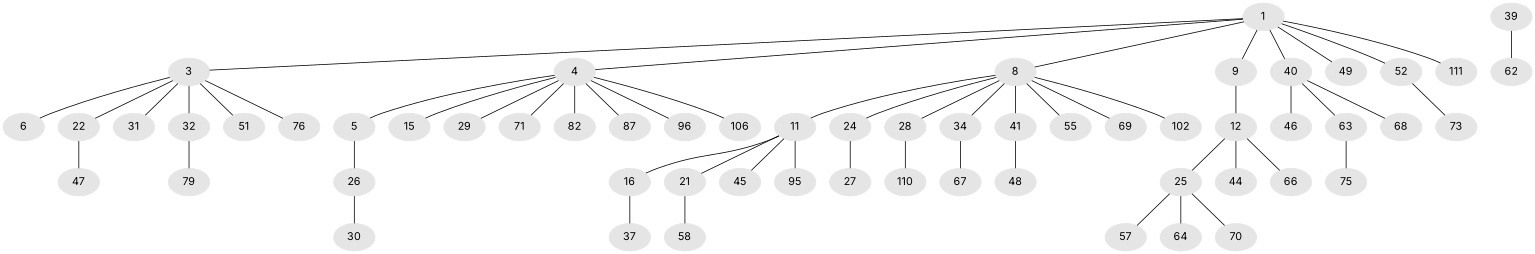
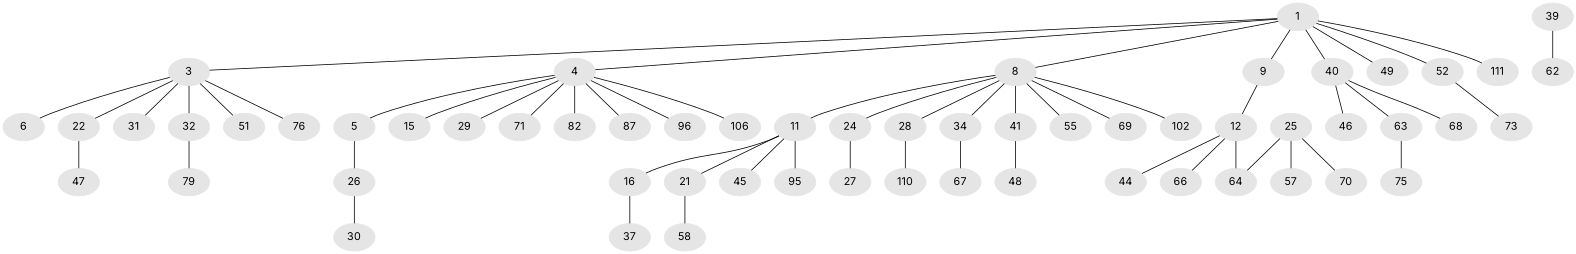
edge "12" -- "25": now "12" -- "64"
